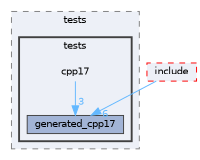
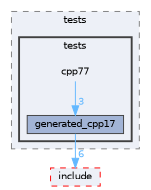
node "cpp17": label "cpp17" -> "cpp77"
edge "include" -> "generated_cpp17": reversed
